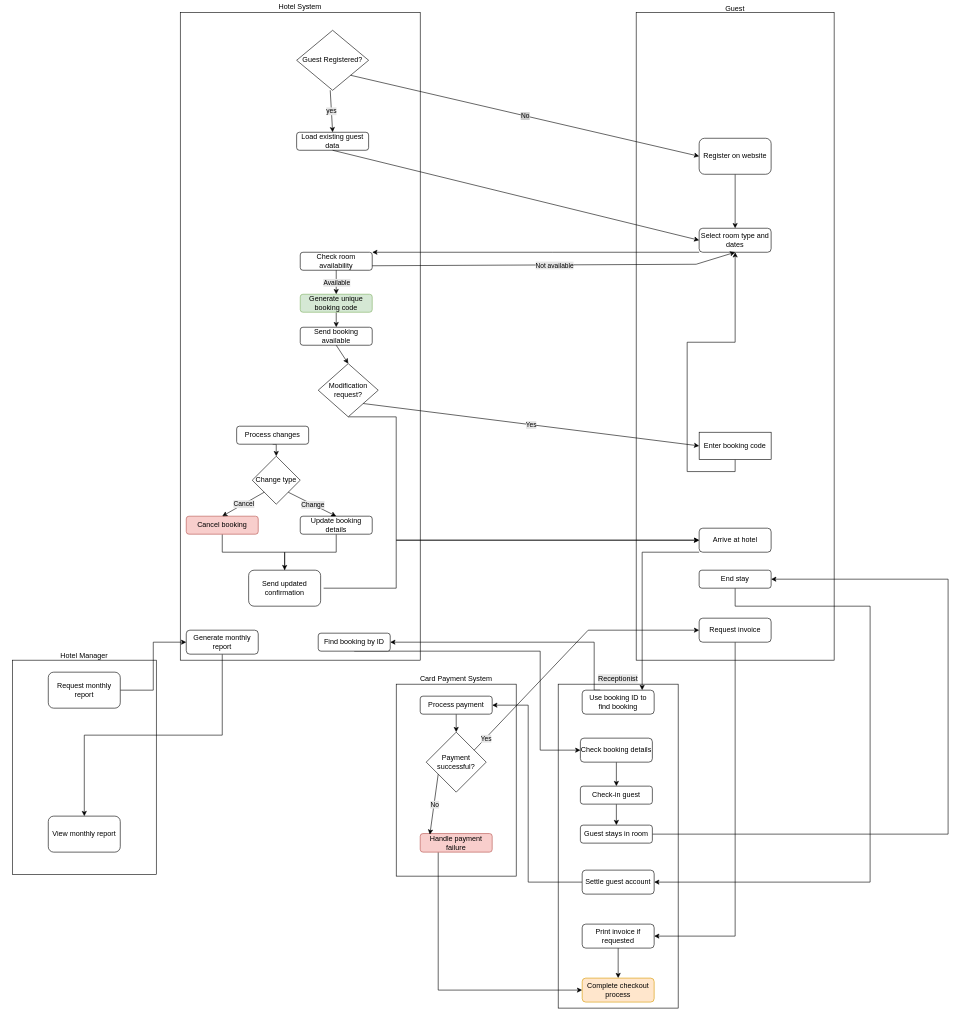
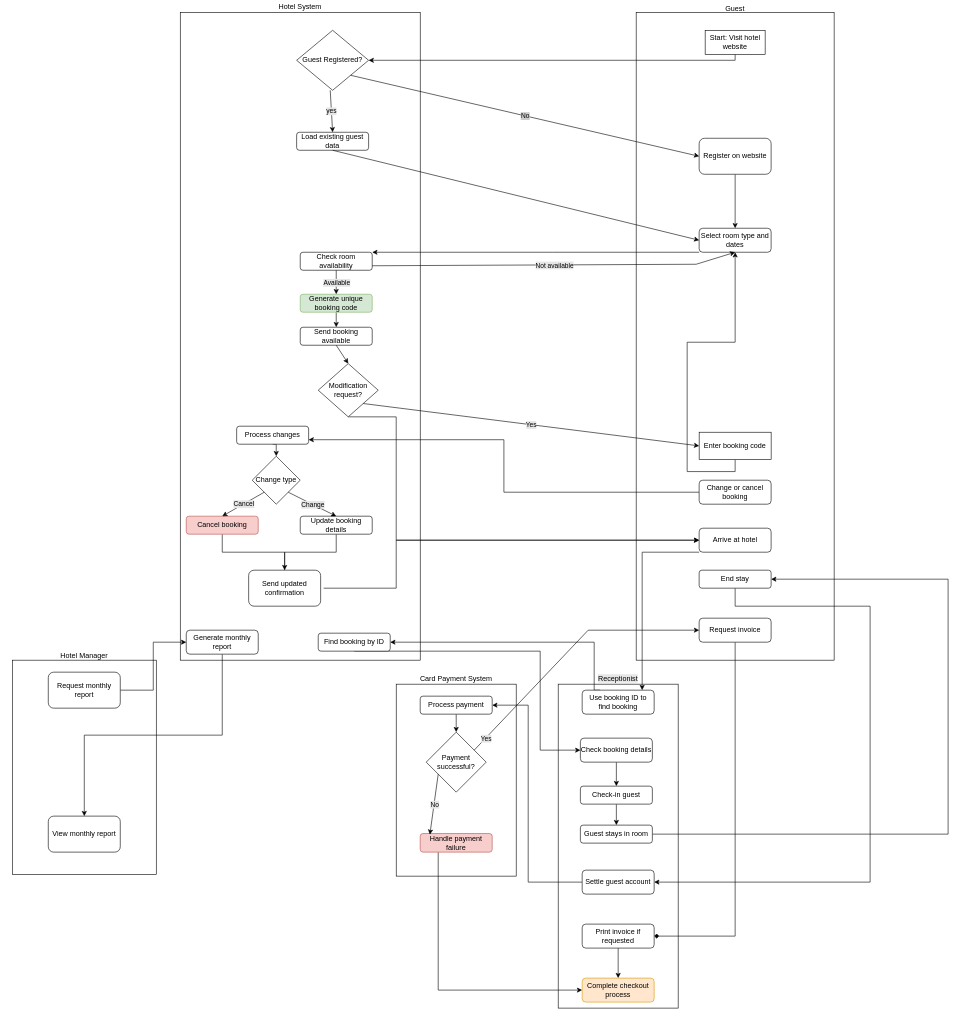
node "Start: Visit hotel website": added
edge "Start: Visit hotel website" -> "Guest Registered?": added
edge "Change or cancel booking" -> "Process changes": added
node "Change or cancel booking": added
edge "Request invoice" -> "Print invoice if requested": arrowhead classic -> diamond
